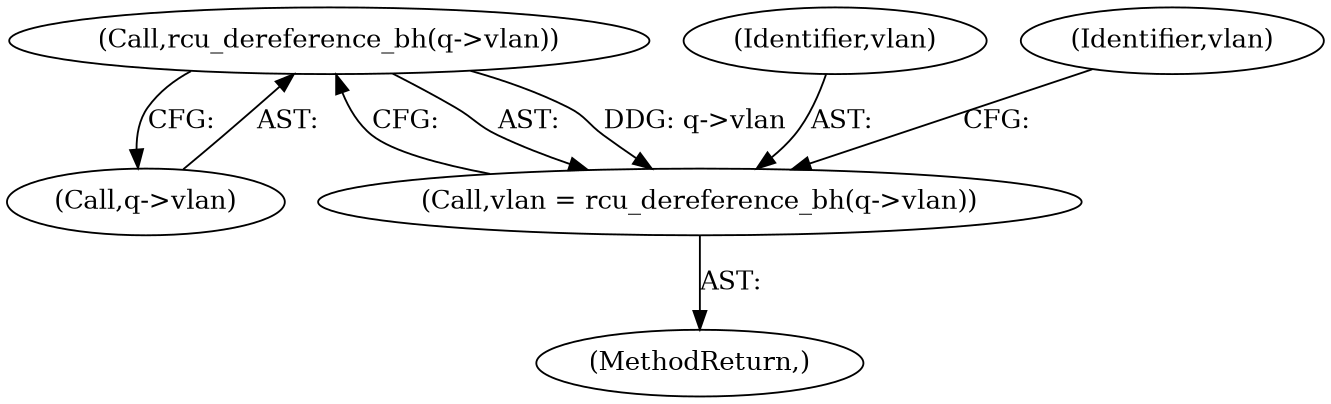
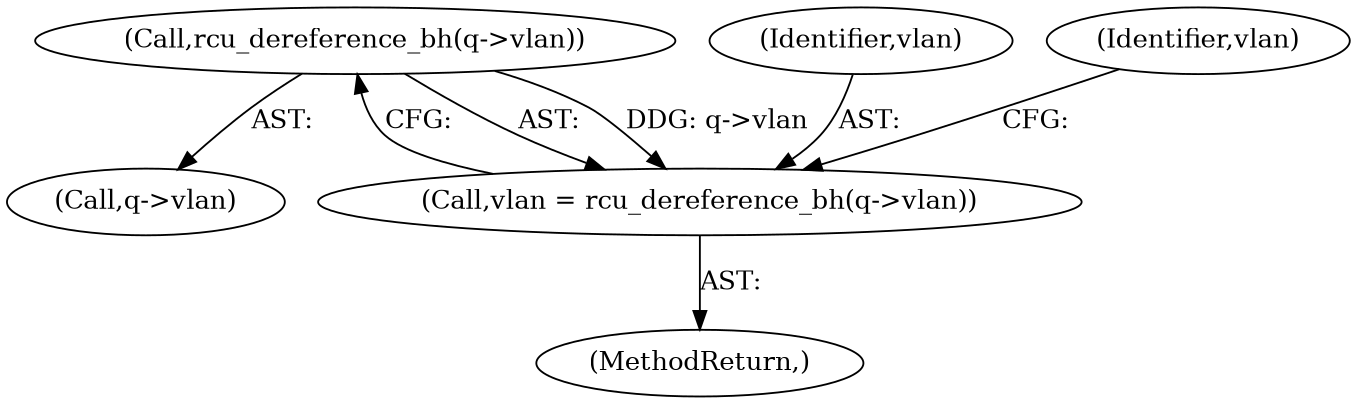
edge "(Call,rcu_dereference_bh(q->vlan))" -> "(Call,q->vlan)": label "CFG: " -> "AST: "
edge "(Call,q->vlan)" -> "(Call,rcu_dereference_bh(q->vlan))": removed, label "AST:"
